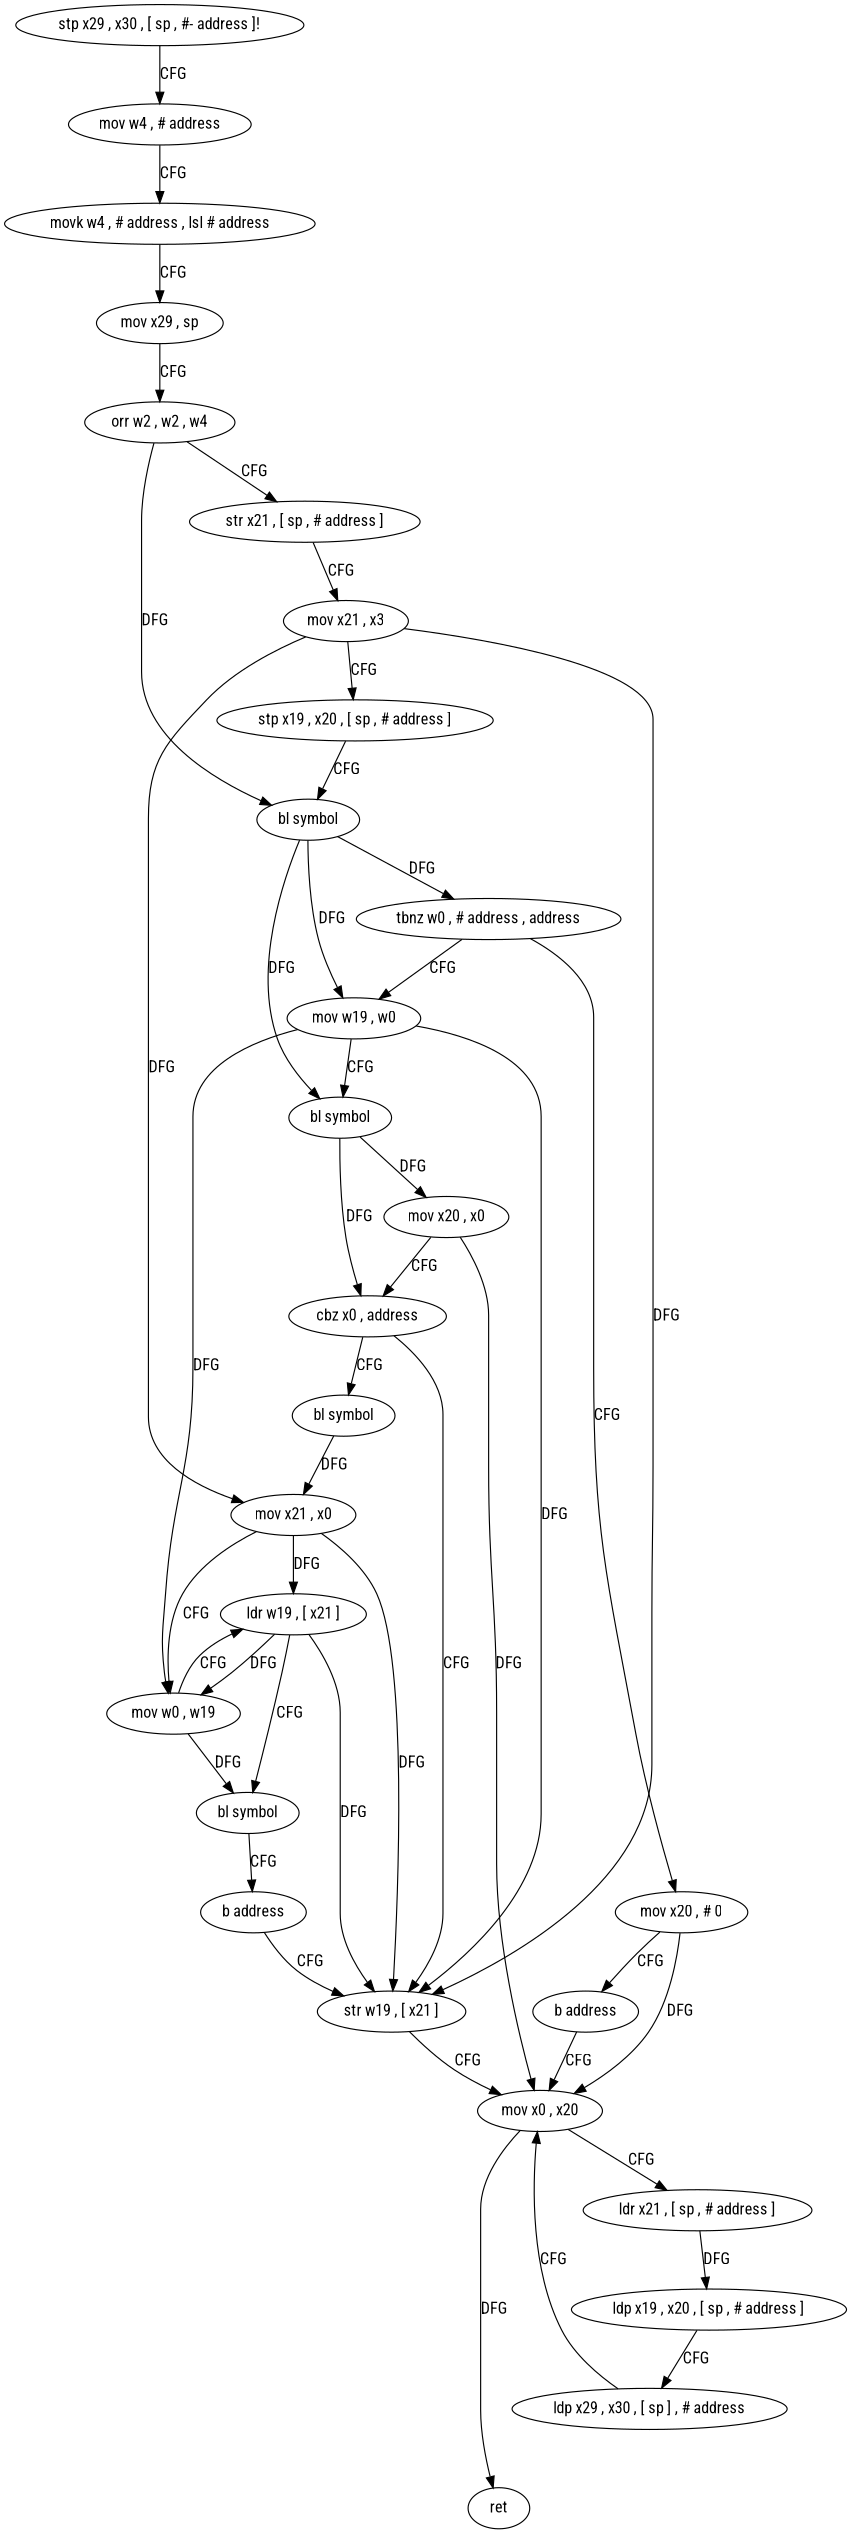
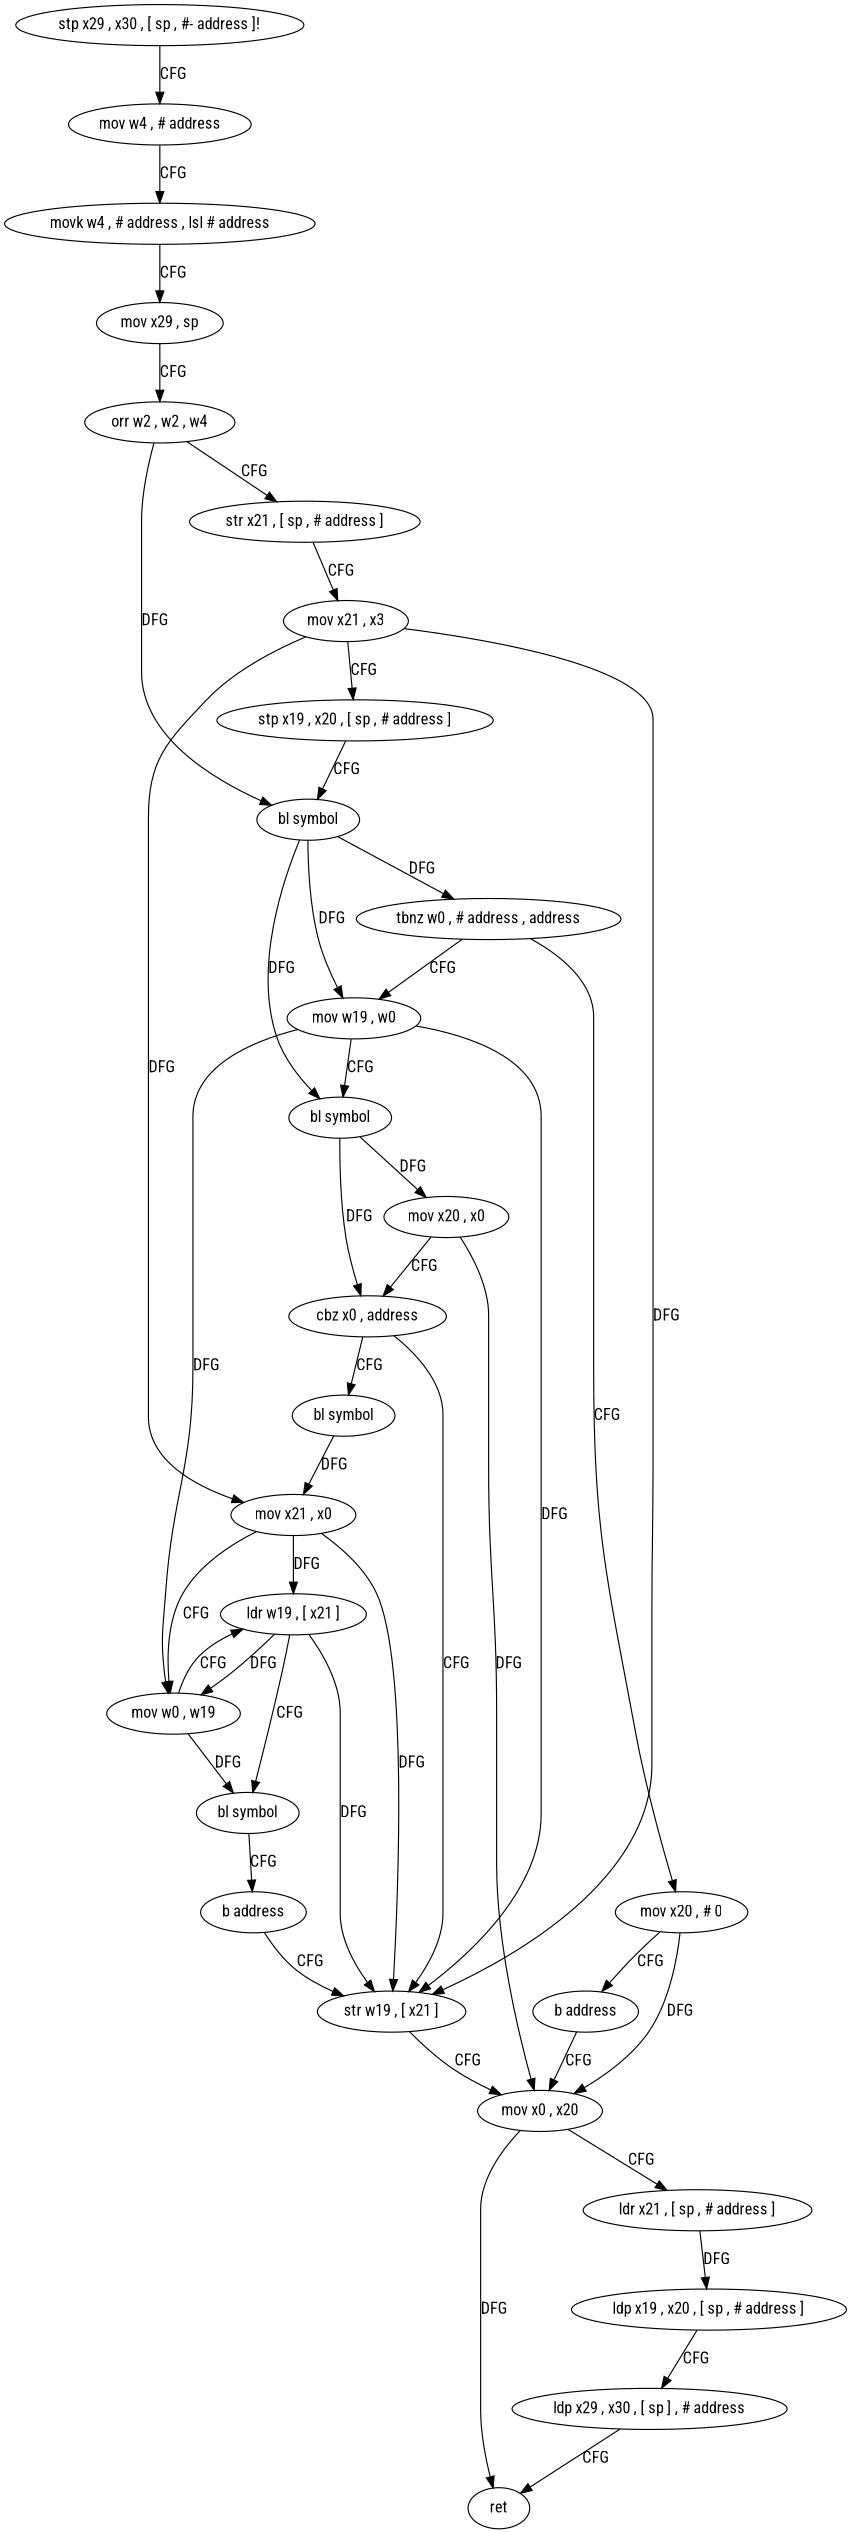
edge "ldp x29 , x30 , [ sp ] , # address" -> "mov x0 , x20": now "ldp x29 , x30 , [ sp ] , # address" -> "ret"
